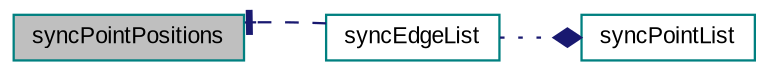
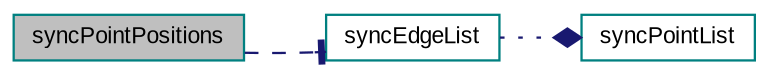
edge "syncEdgeList" -> "syncPointPositions": reversed
